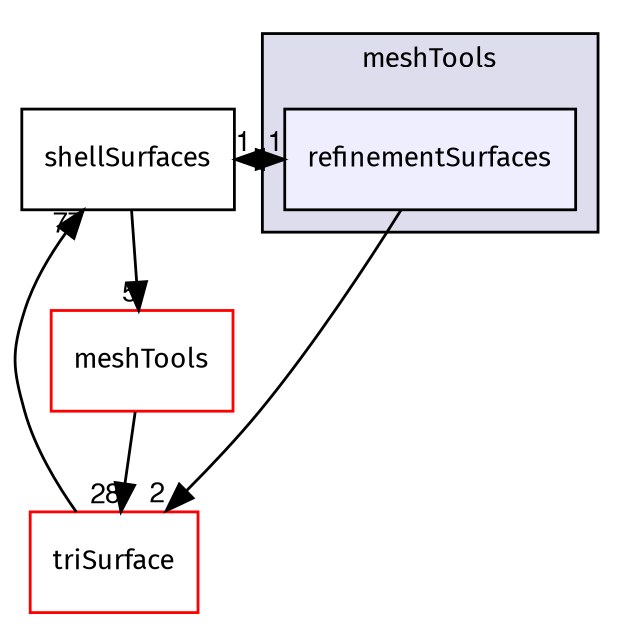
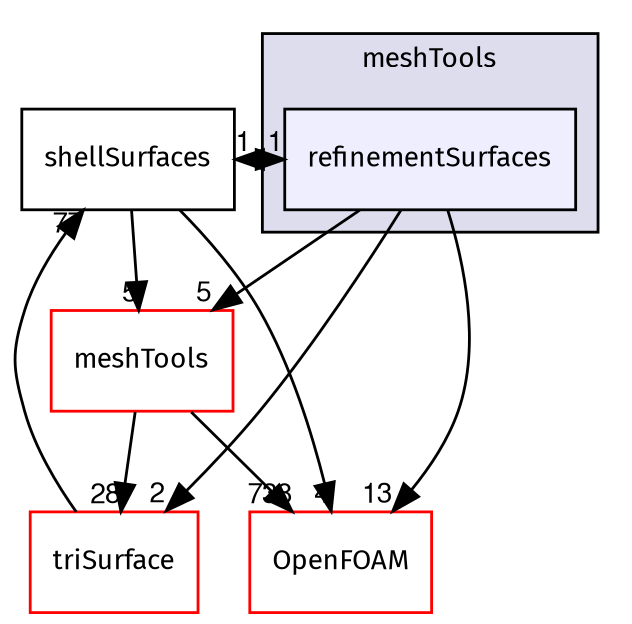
edge "refinementSurfaces" -> "meshTools": added
node "OpenFOAM": added
